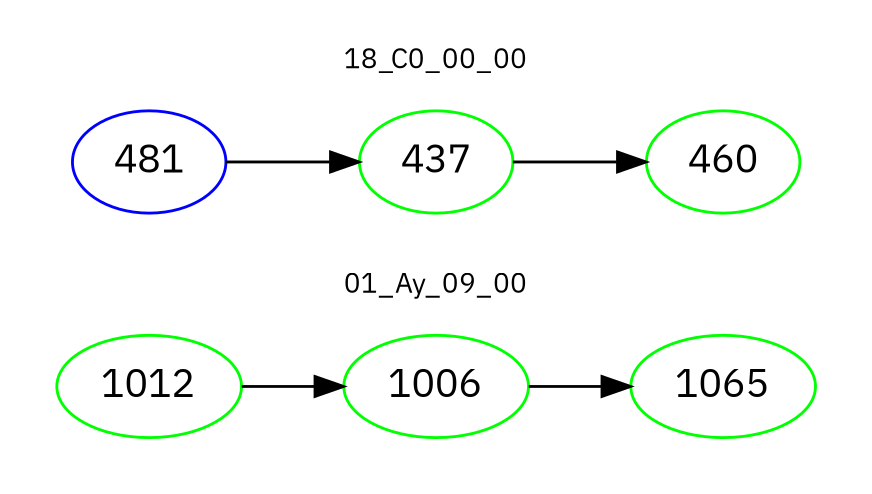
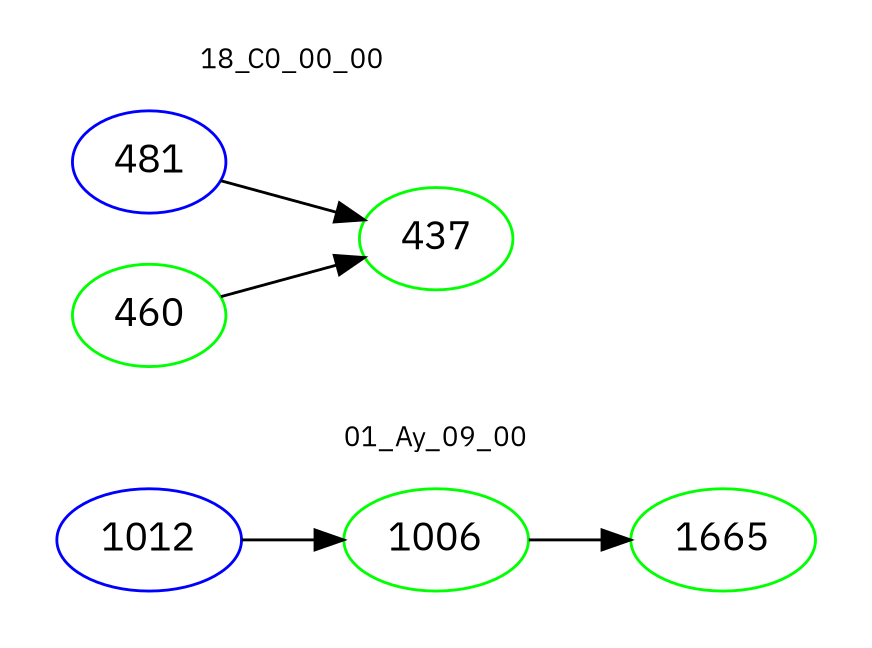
edge "437" -> "460": reversed
node "1012": color green -> blue
node "1065": label "1065" -> "1665"
